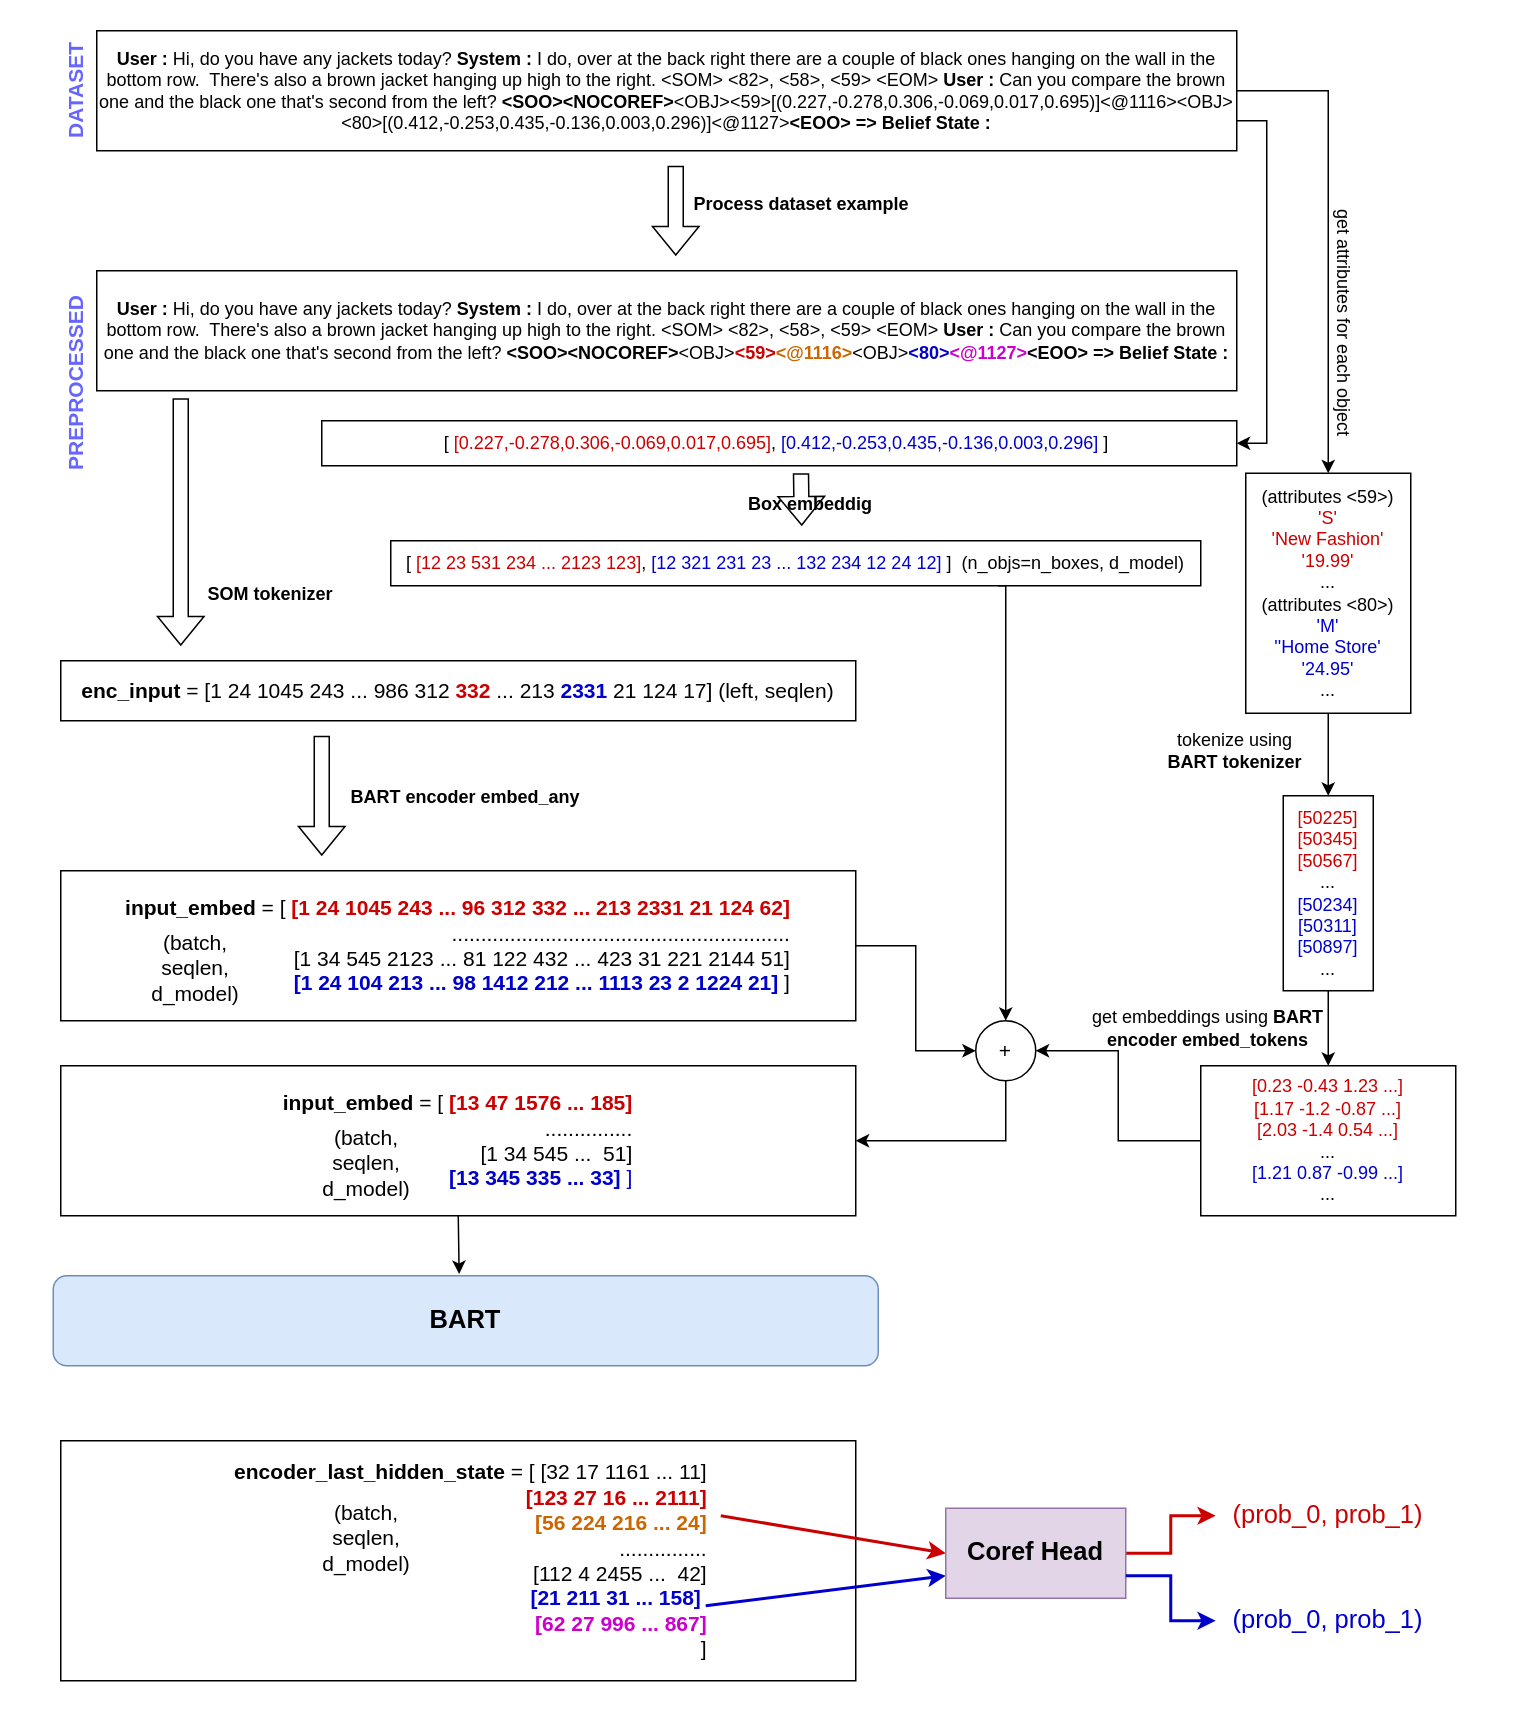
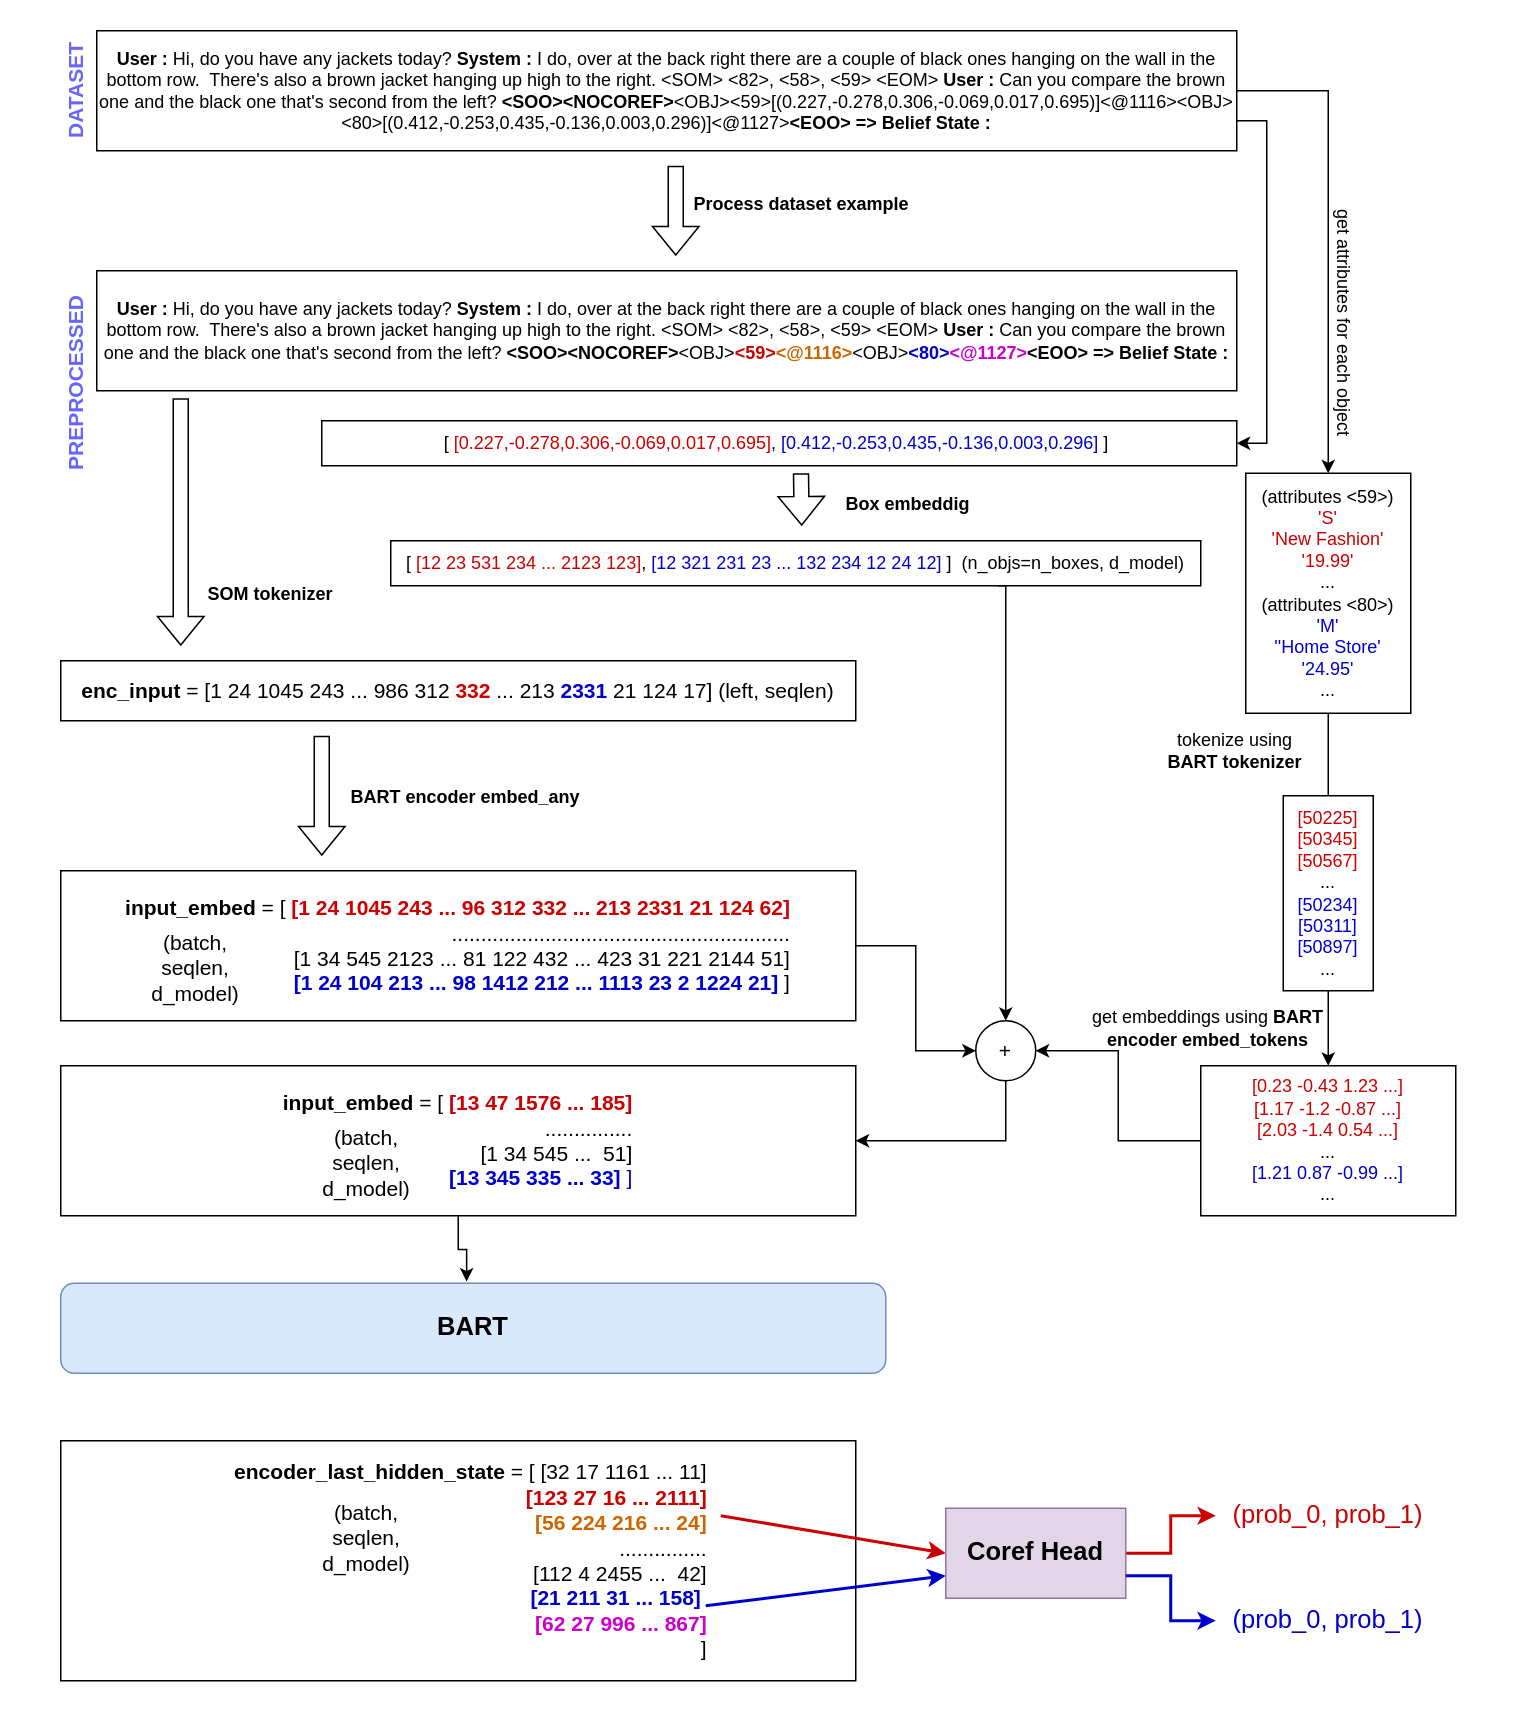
node "Box embeddig": moved (811, 503) -> (908, 503)
edge "(attributes <59>) 'S' 'New Fashion' '19.99' ... (attributes <80>) 'M' ''Home Store' '24.95' ..." -> "[50225] [50345] [50567] ... [50234] [50311] [50897] ...": arrowhead classic -> none
node "BART": moved (466, 1321) -> (473, 1328)
